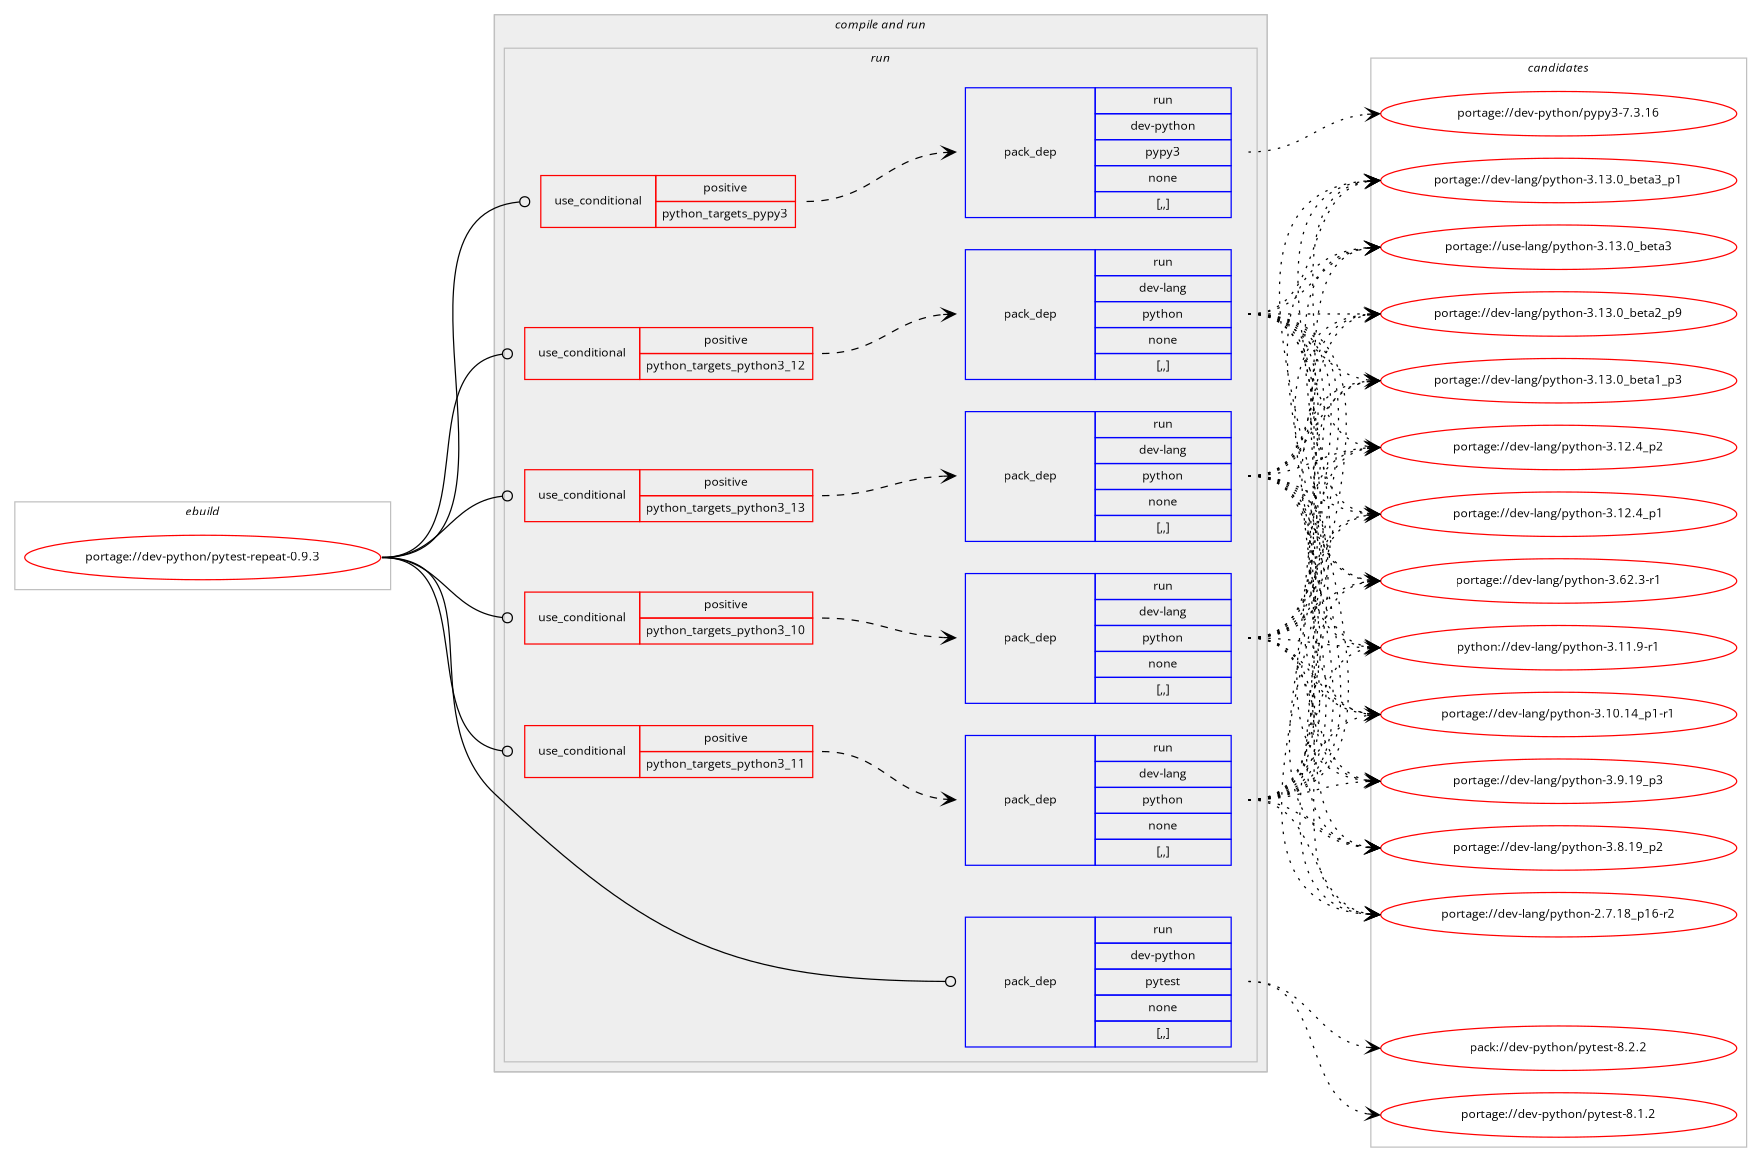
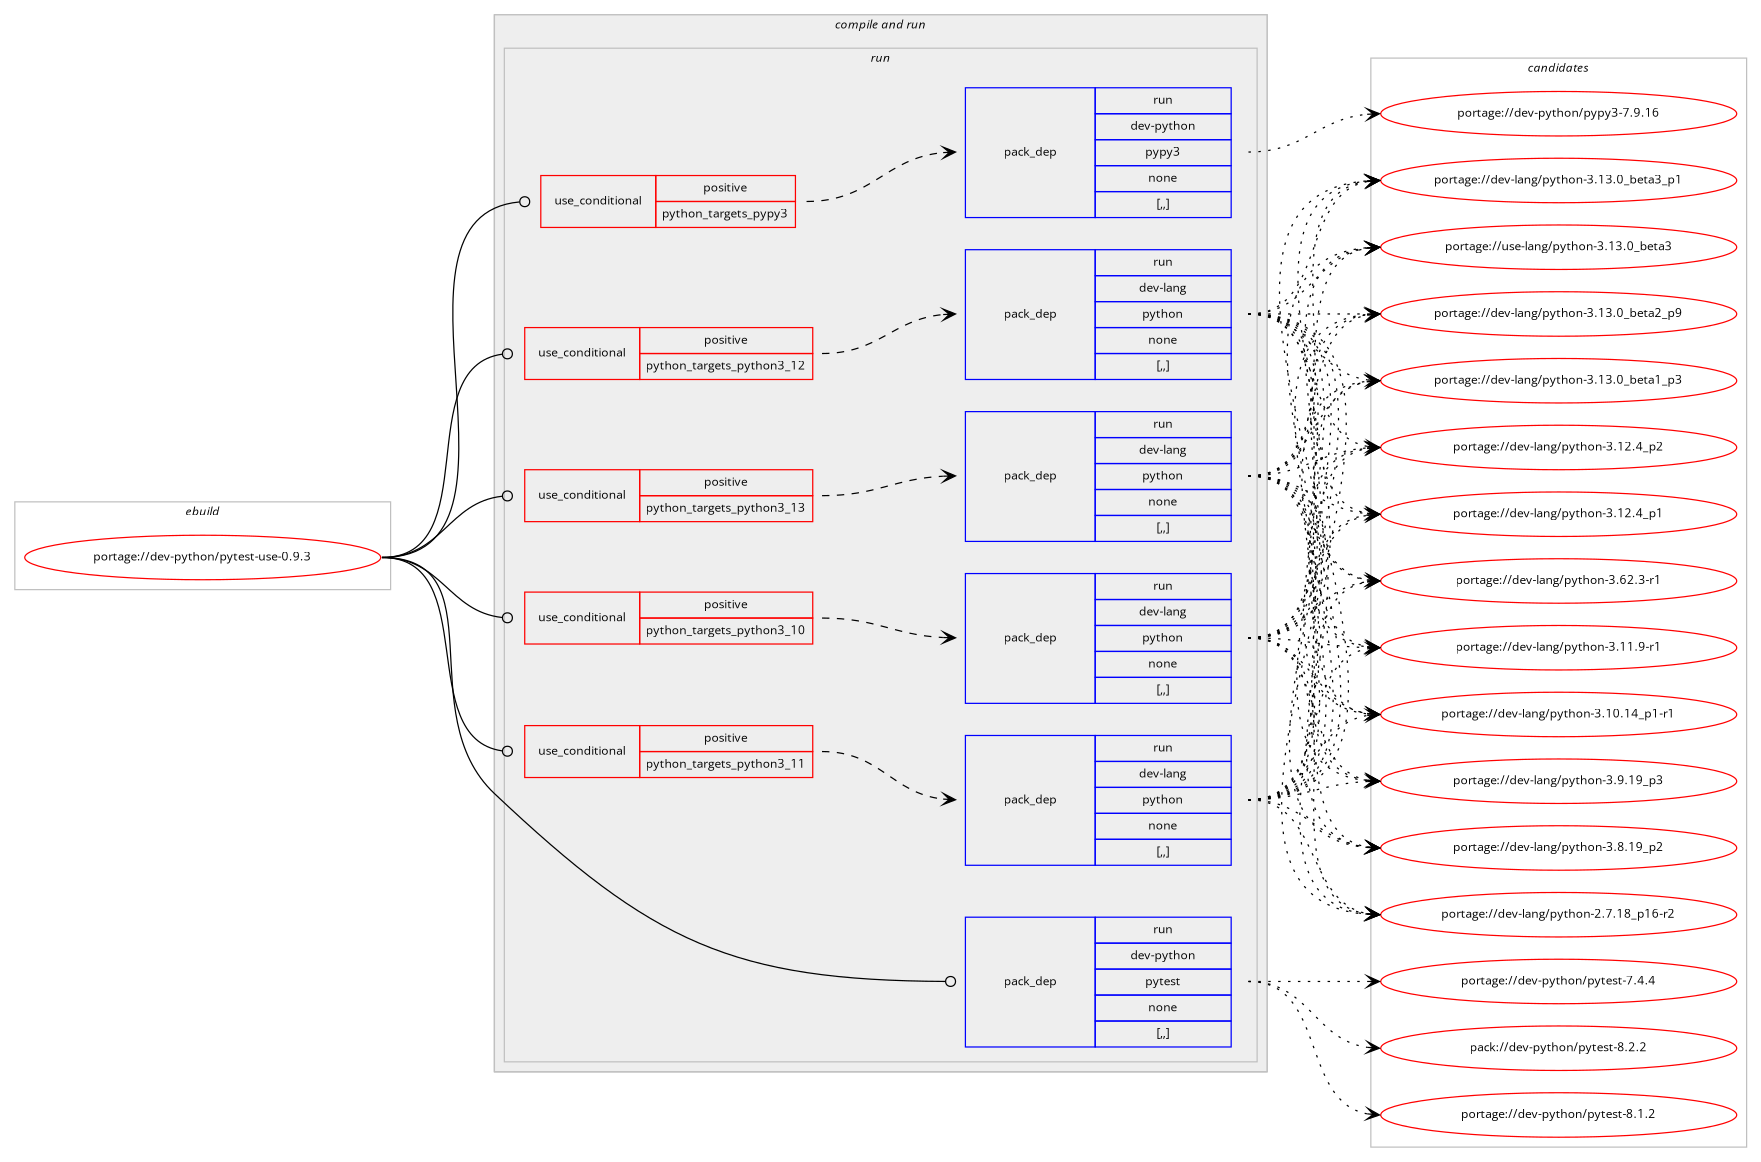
node "portage://dev-python/pypy3-7.3.16": label "portage://dev-python/pypy3-7.3.16" -> "portage://dev-python/pypy3-7.9.16"
node "portage://dev-python/pytest-repeat-0.9.3": label "portage://dev-python/pytest-repeat-0.9.3" -> "portage://dev-python/pytest-use-0.9.3"
node "python://dev-lang/python-3.11.9-r1": label "python://dev-lang/python-3.11.9-r1" -> "portage://dev-lang/python-3.11.9-r1"
node "portage://dev-python/pytest-7.4.4": added
